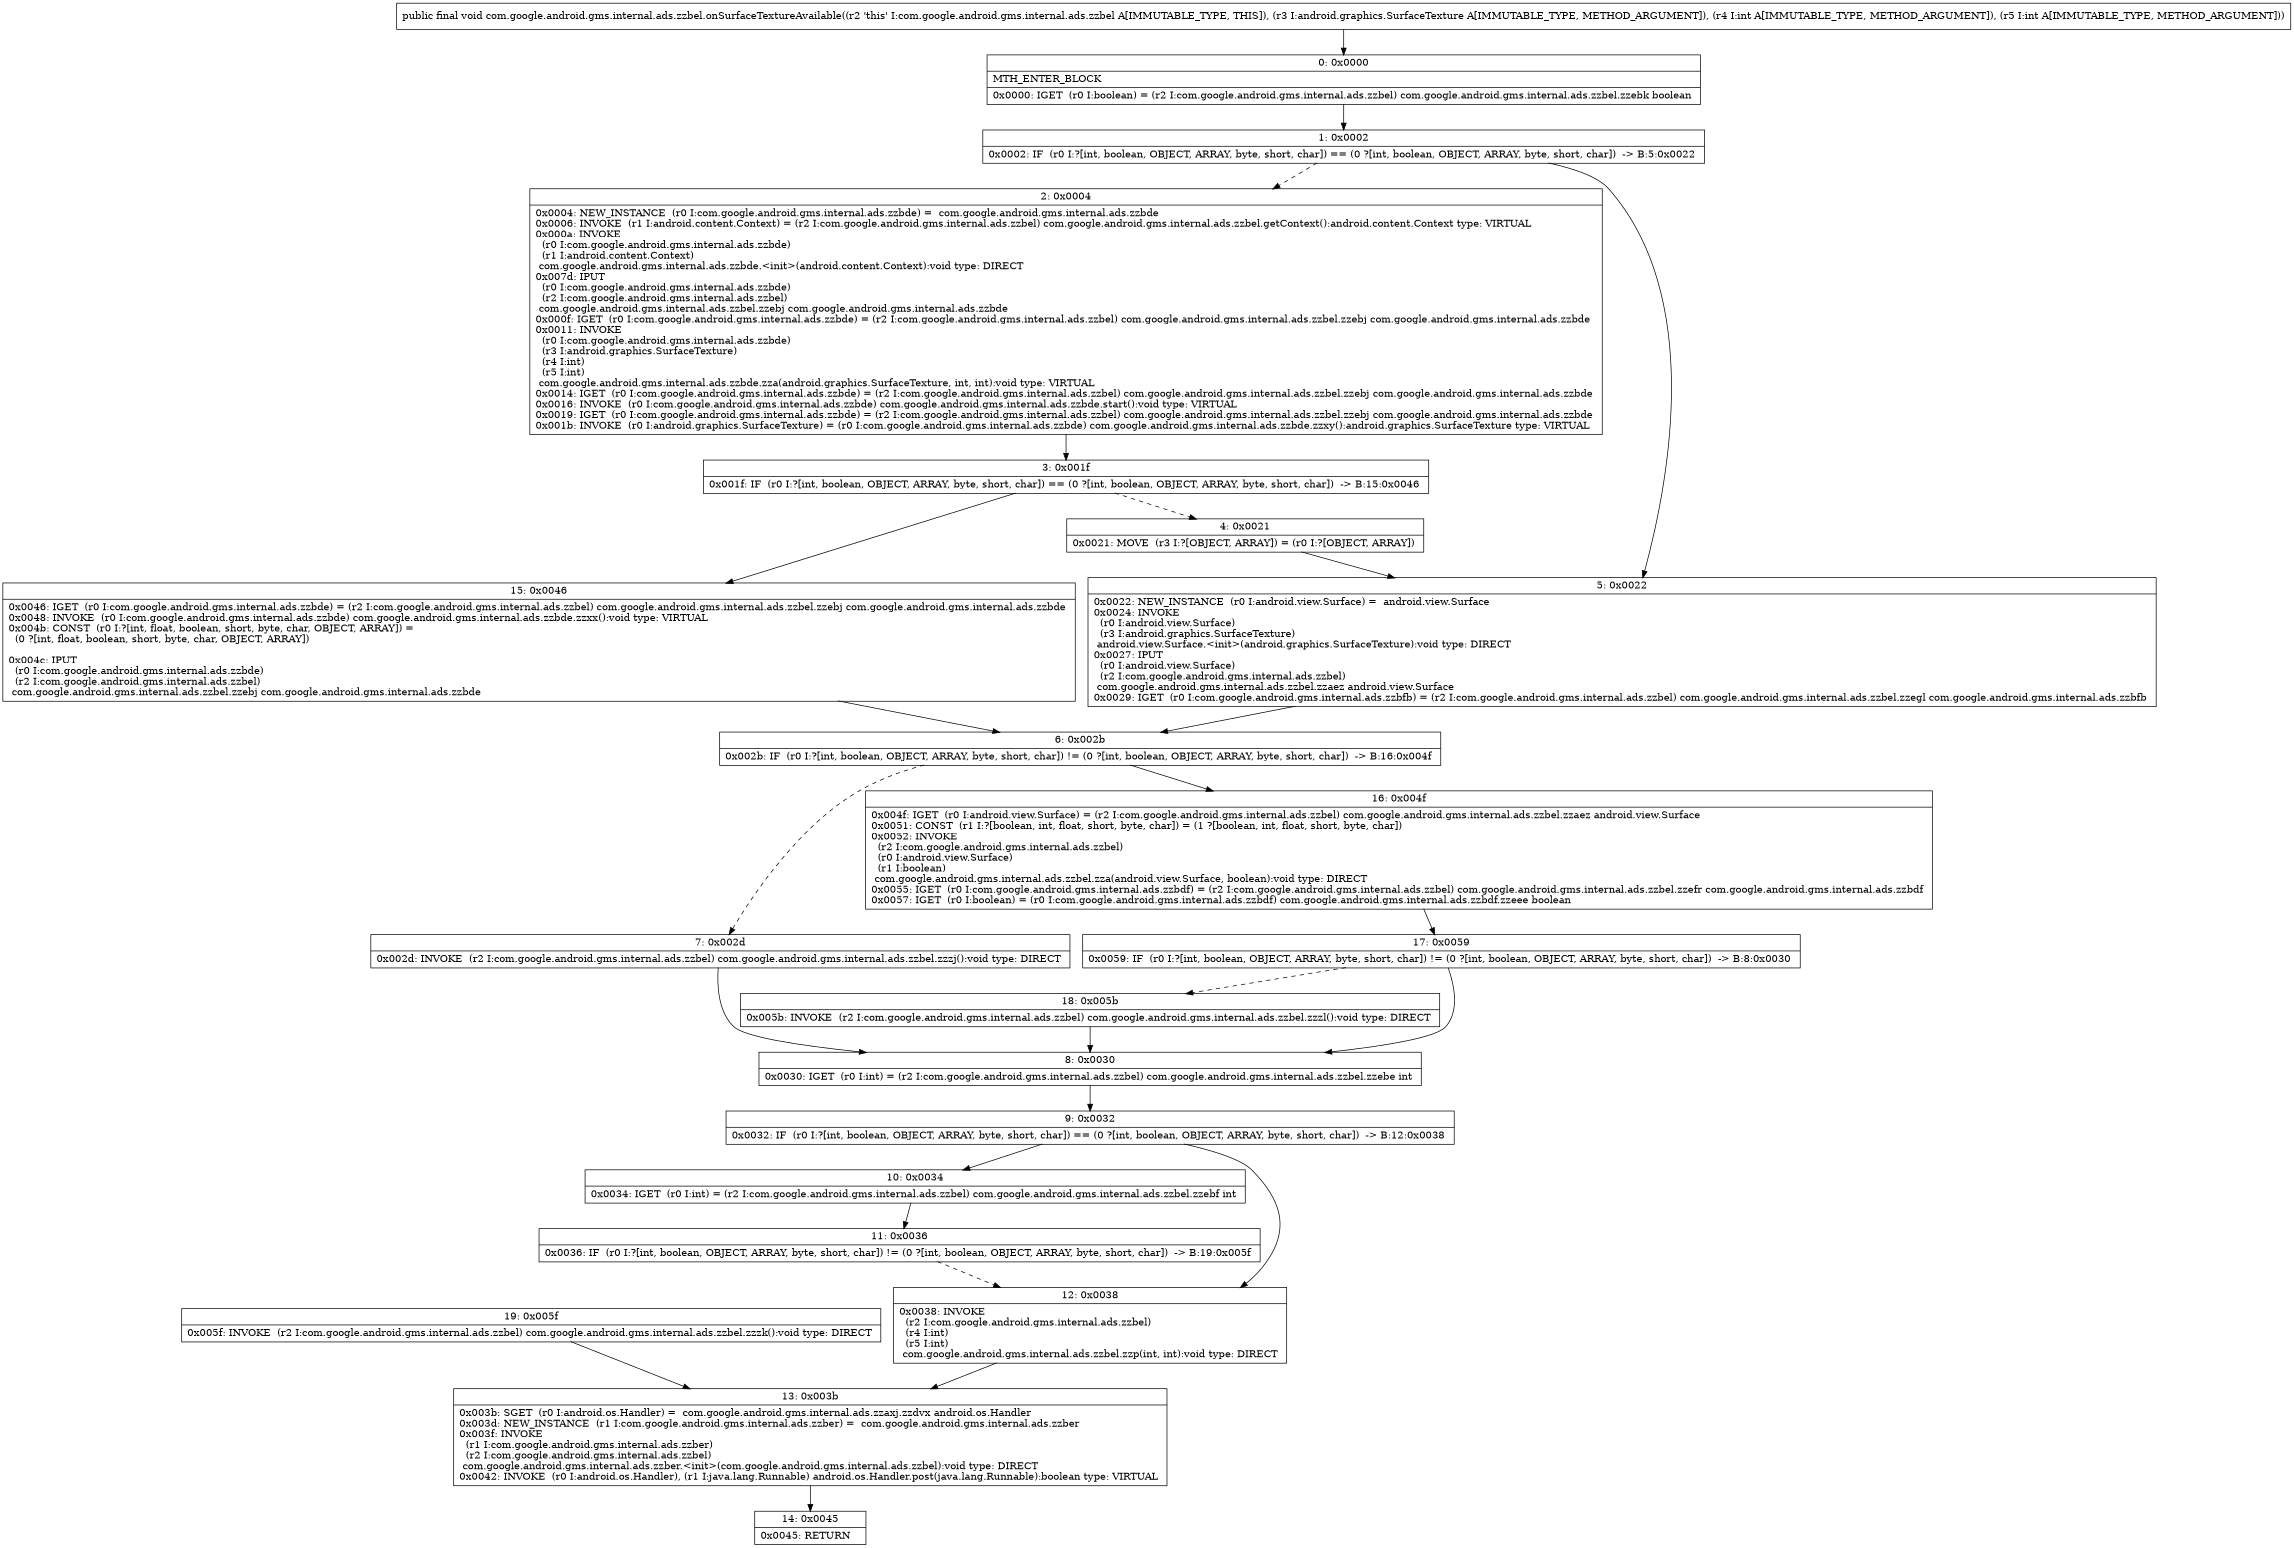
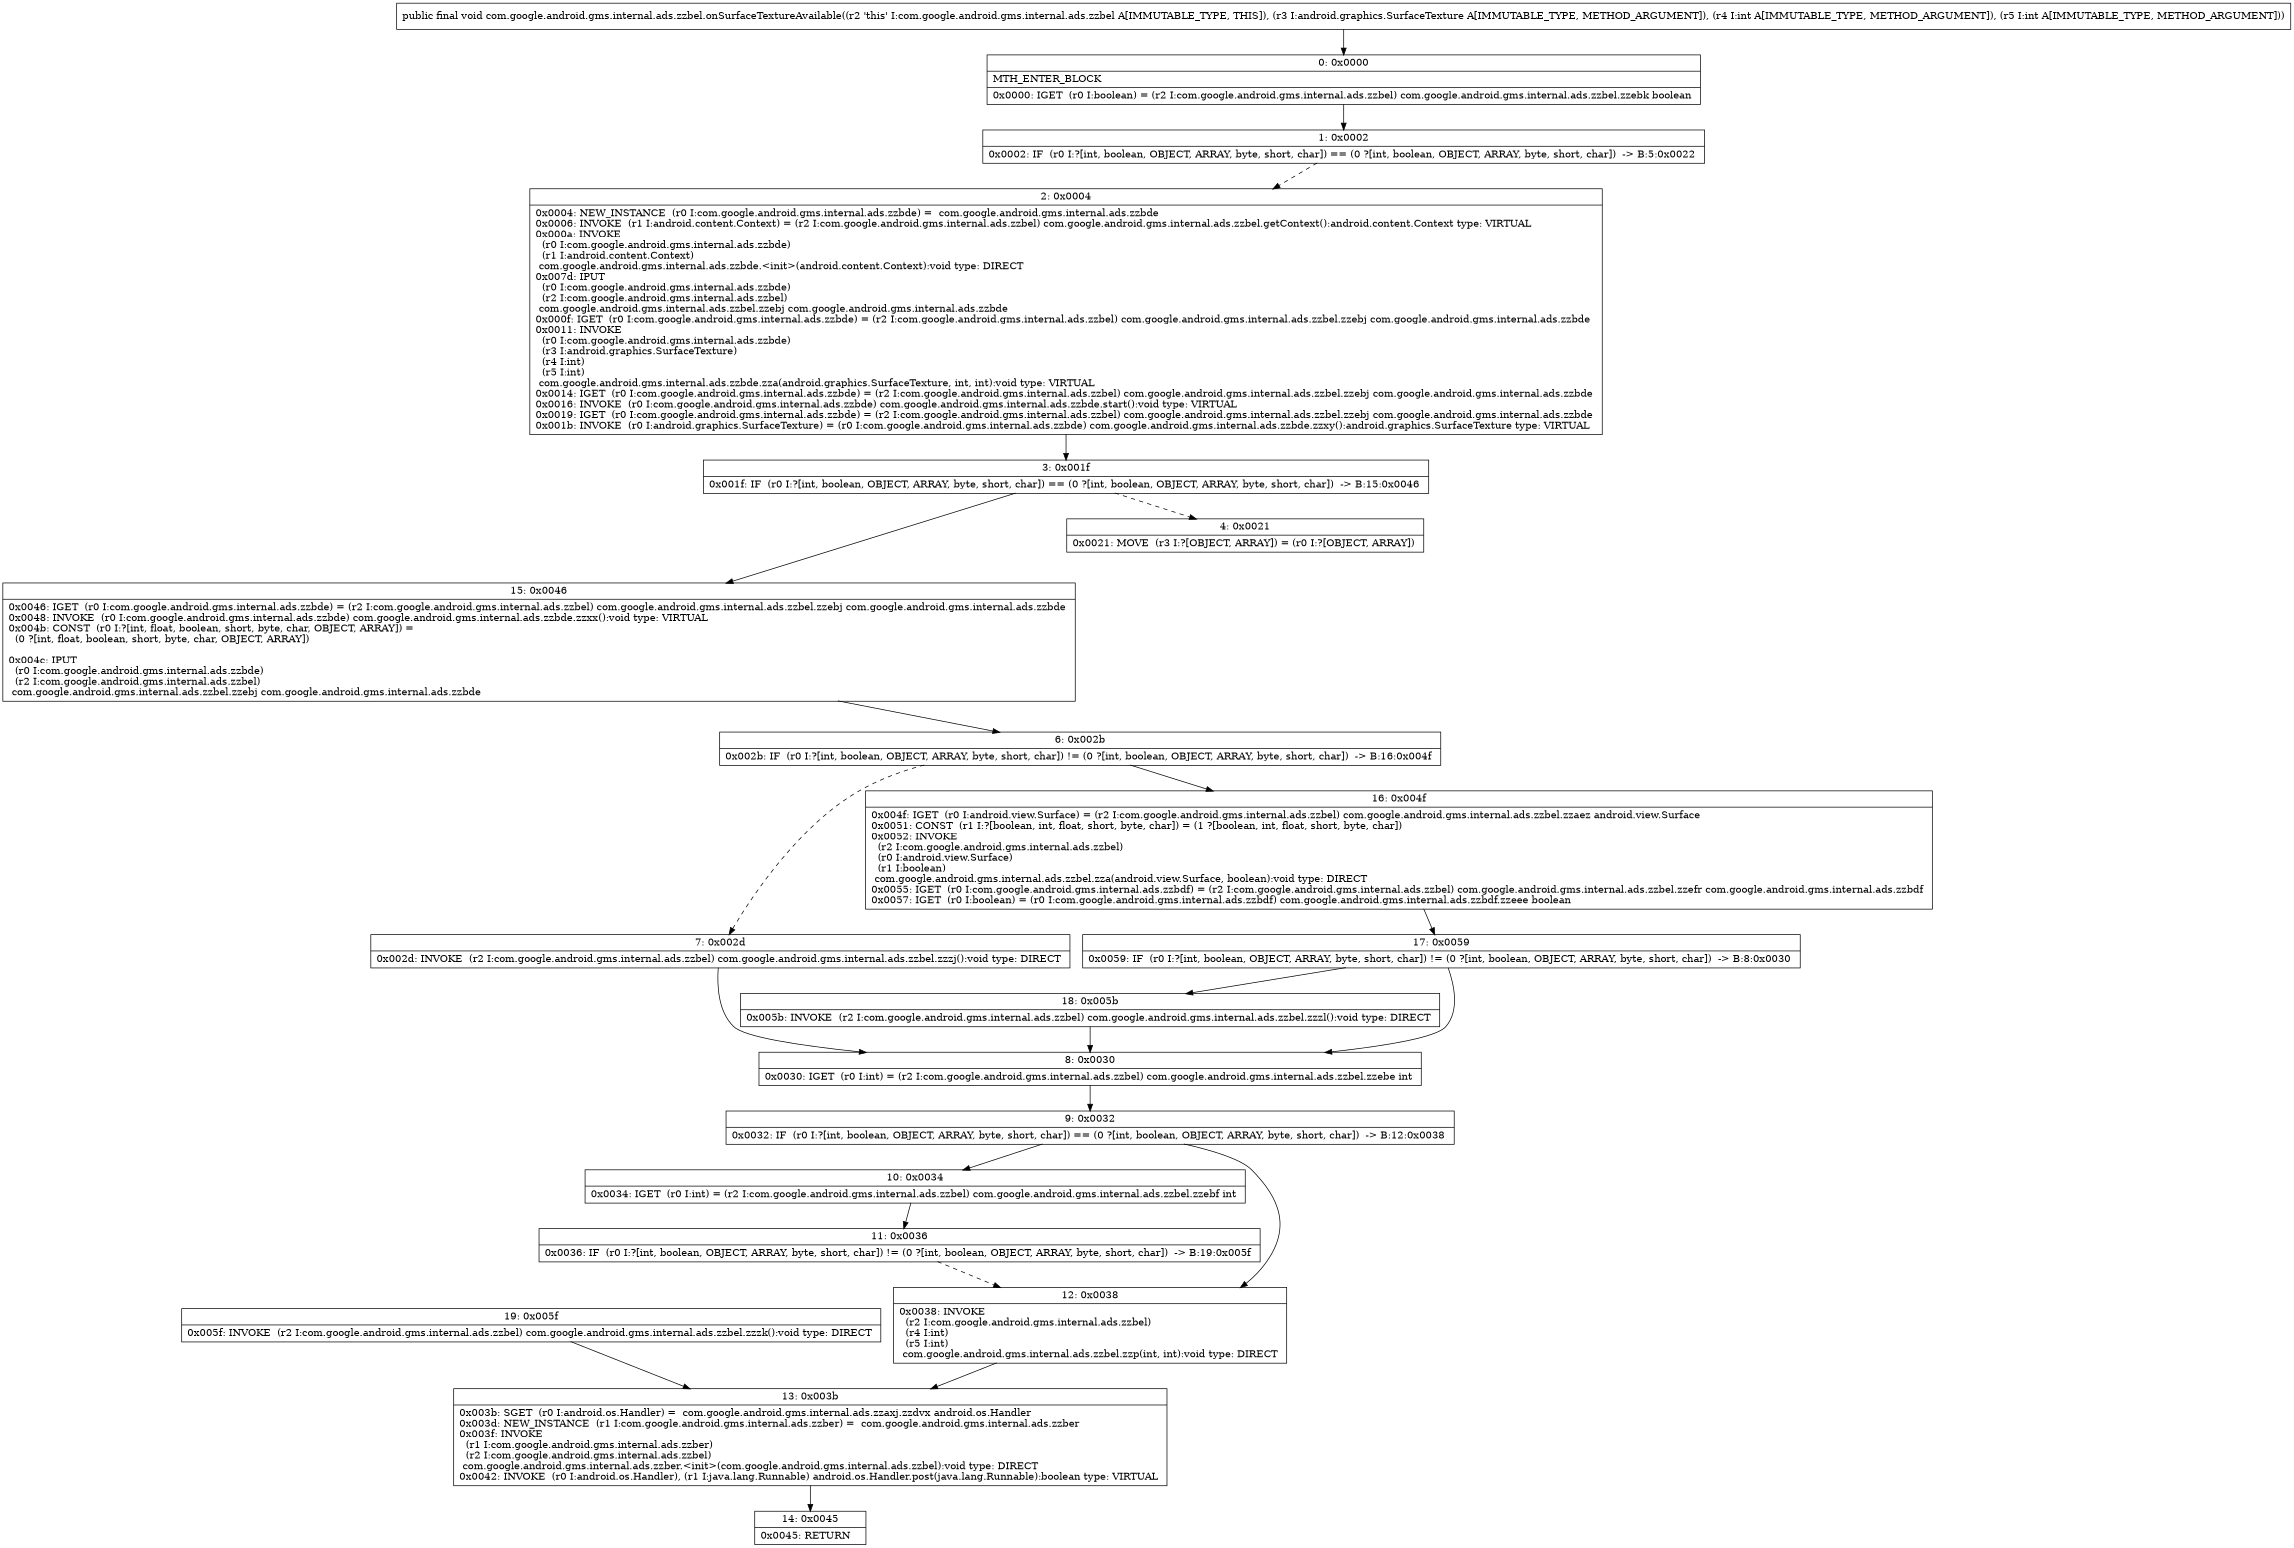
node "5: 0x0022": removed
edge "17: 0x0059" -> "18: 0x005b": style dashed -> solid
